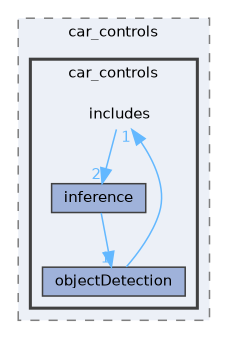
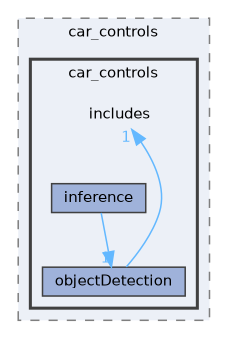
edge "includes" -> "inference": removed
